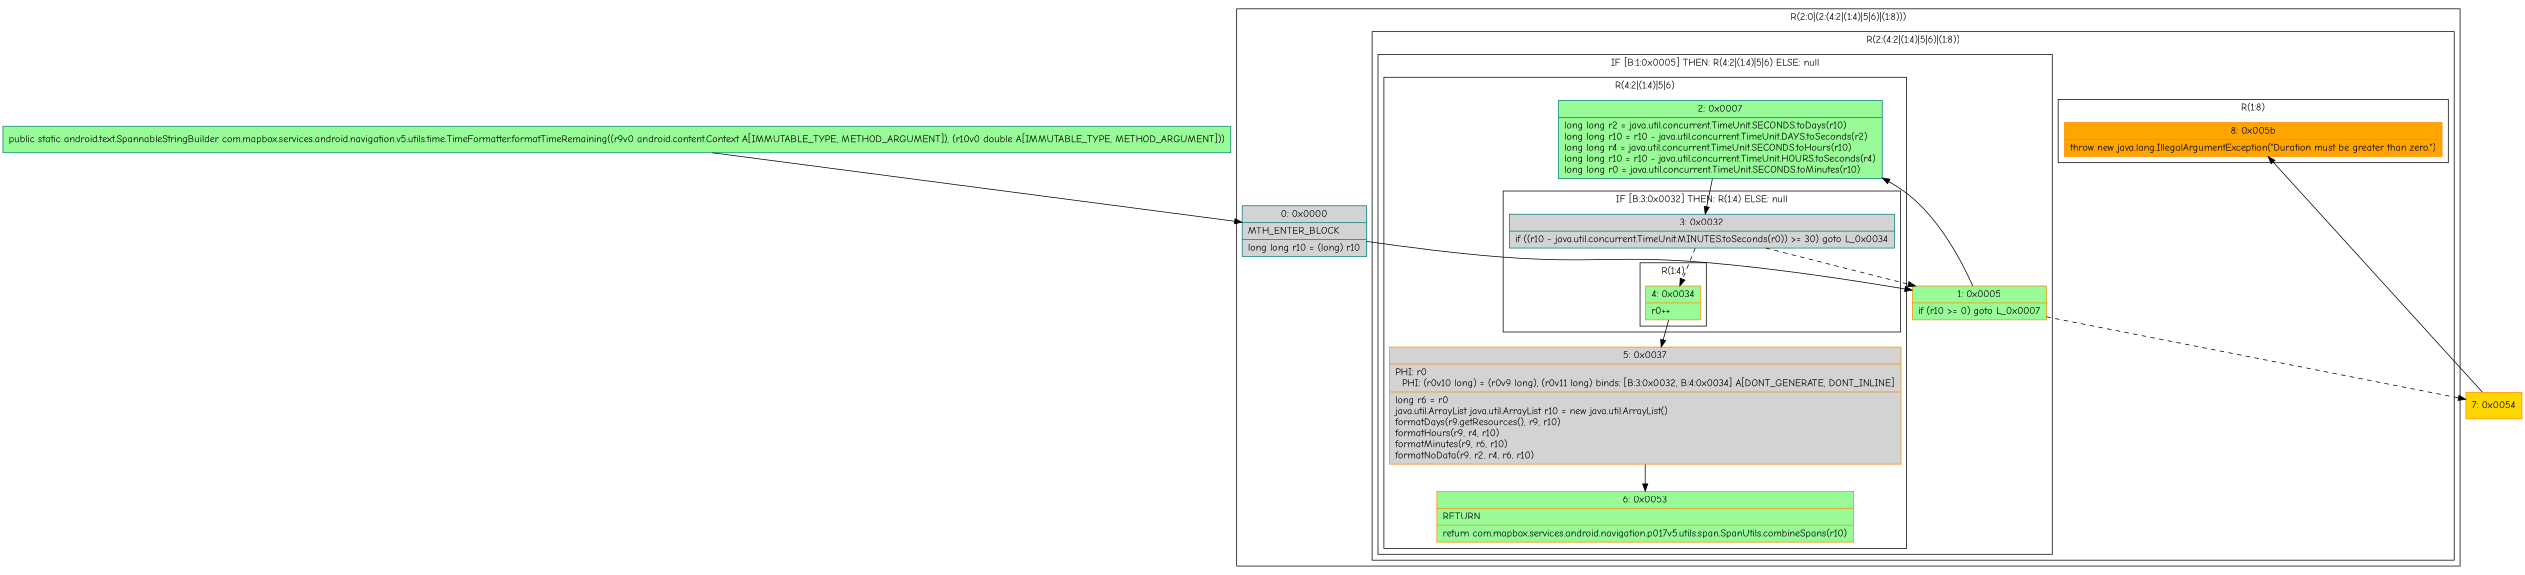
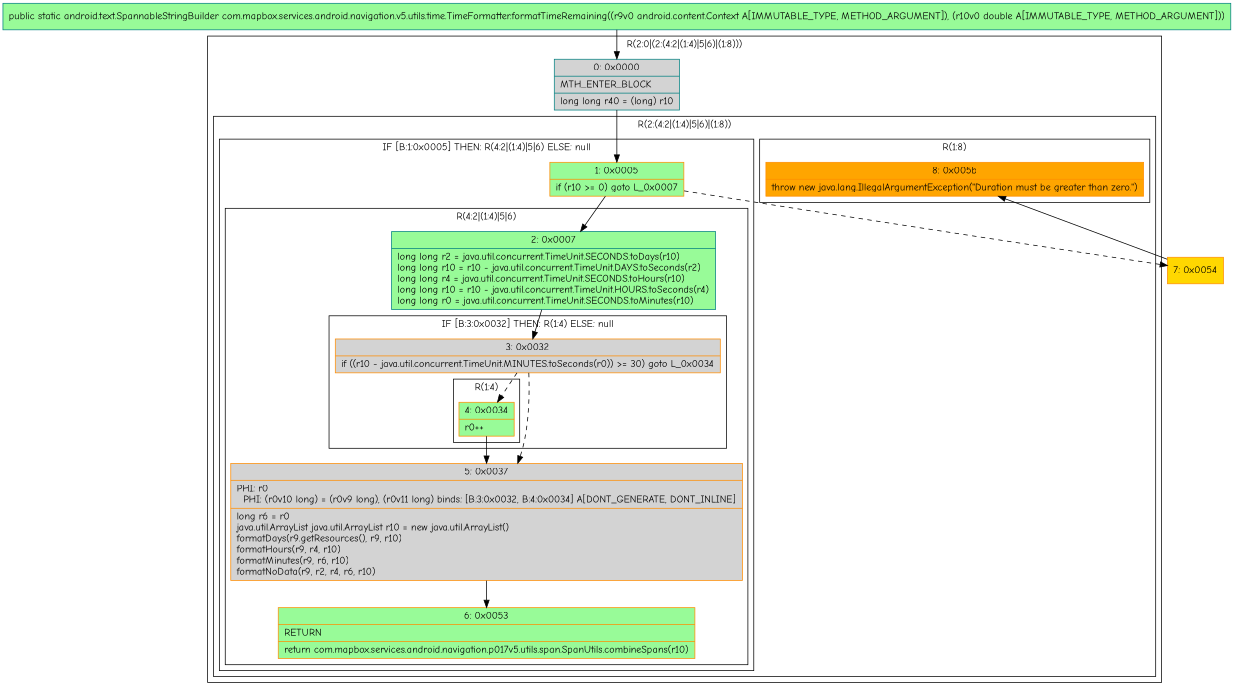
node "3: 0x0032": color teal -> darkorange
node "0: 0x0000": text "long long r10 = (long) r10" -> "long long r40 = (long) r10"
edge "3: 0x0032" -> "1: 0x0005": now "3: 0x0032" -> "5: 0x0037"
